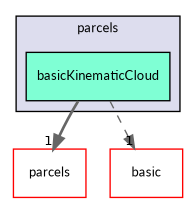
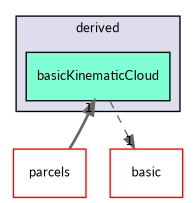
cluster "parcels": label "parcels" -> "derived"
edge "basicKinematicCloud" -> "parcels": reversed
